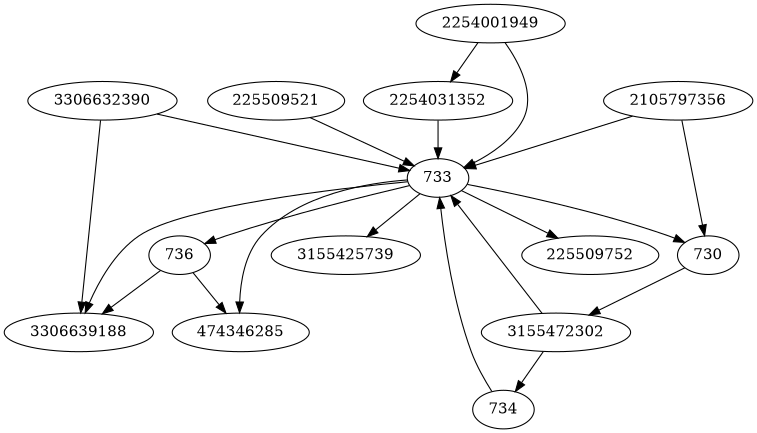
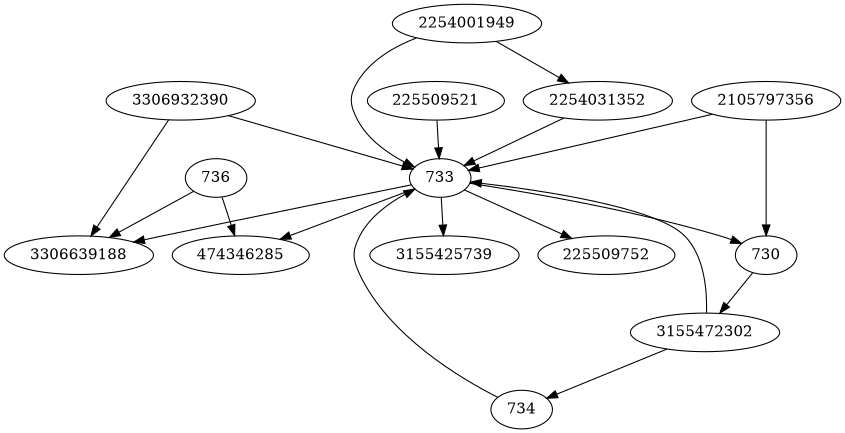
node "3306632390": label "3306632390" -> "3306932390"
edge "733" -> "736": removed
